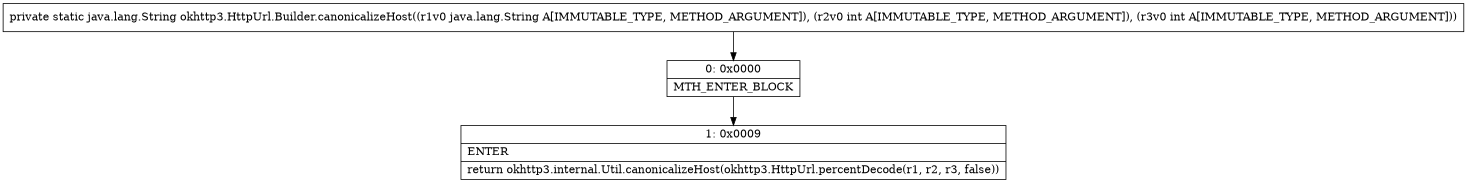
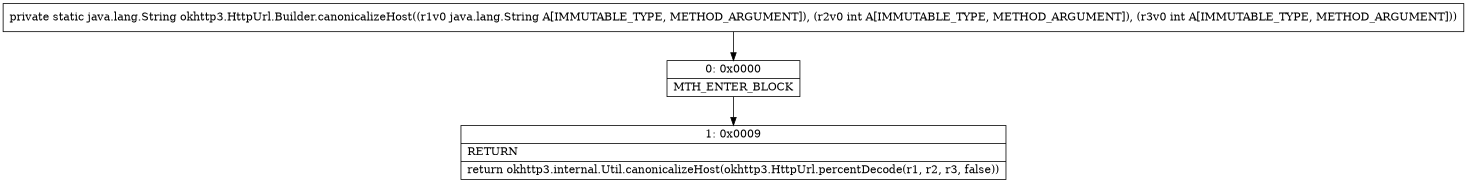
node "1: 0x0009": text "ENTER" -> "RETURN"
